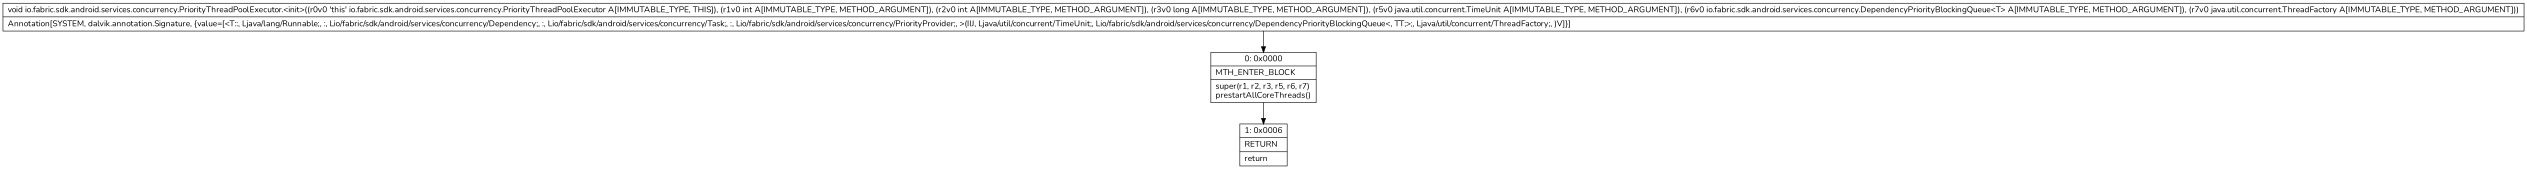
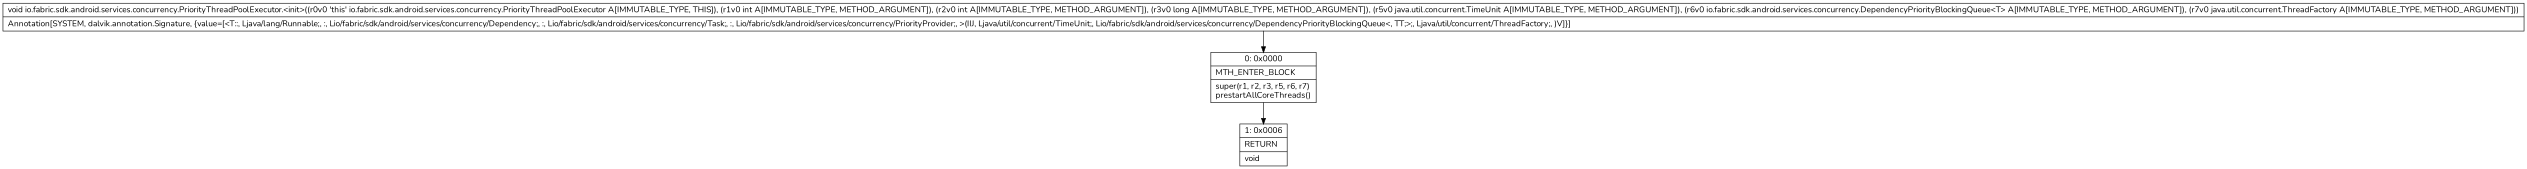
node "1: 0x0006": text "return" -> "void"
